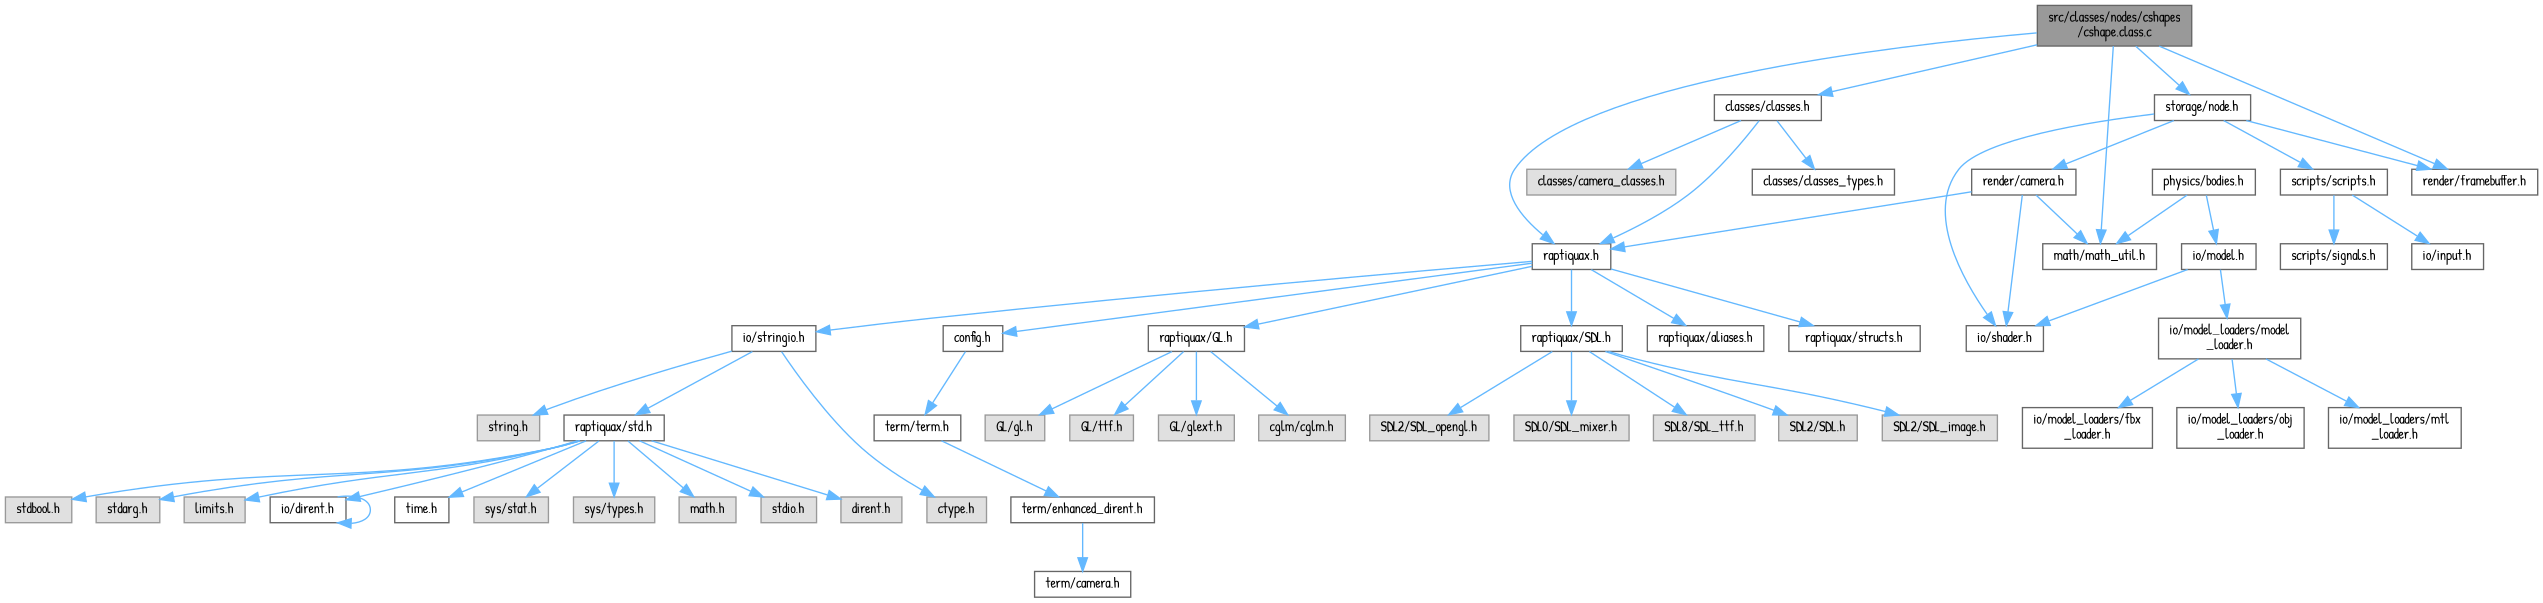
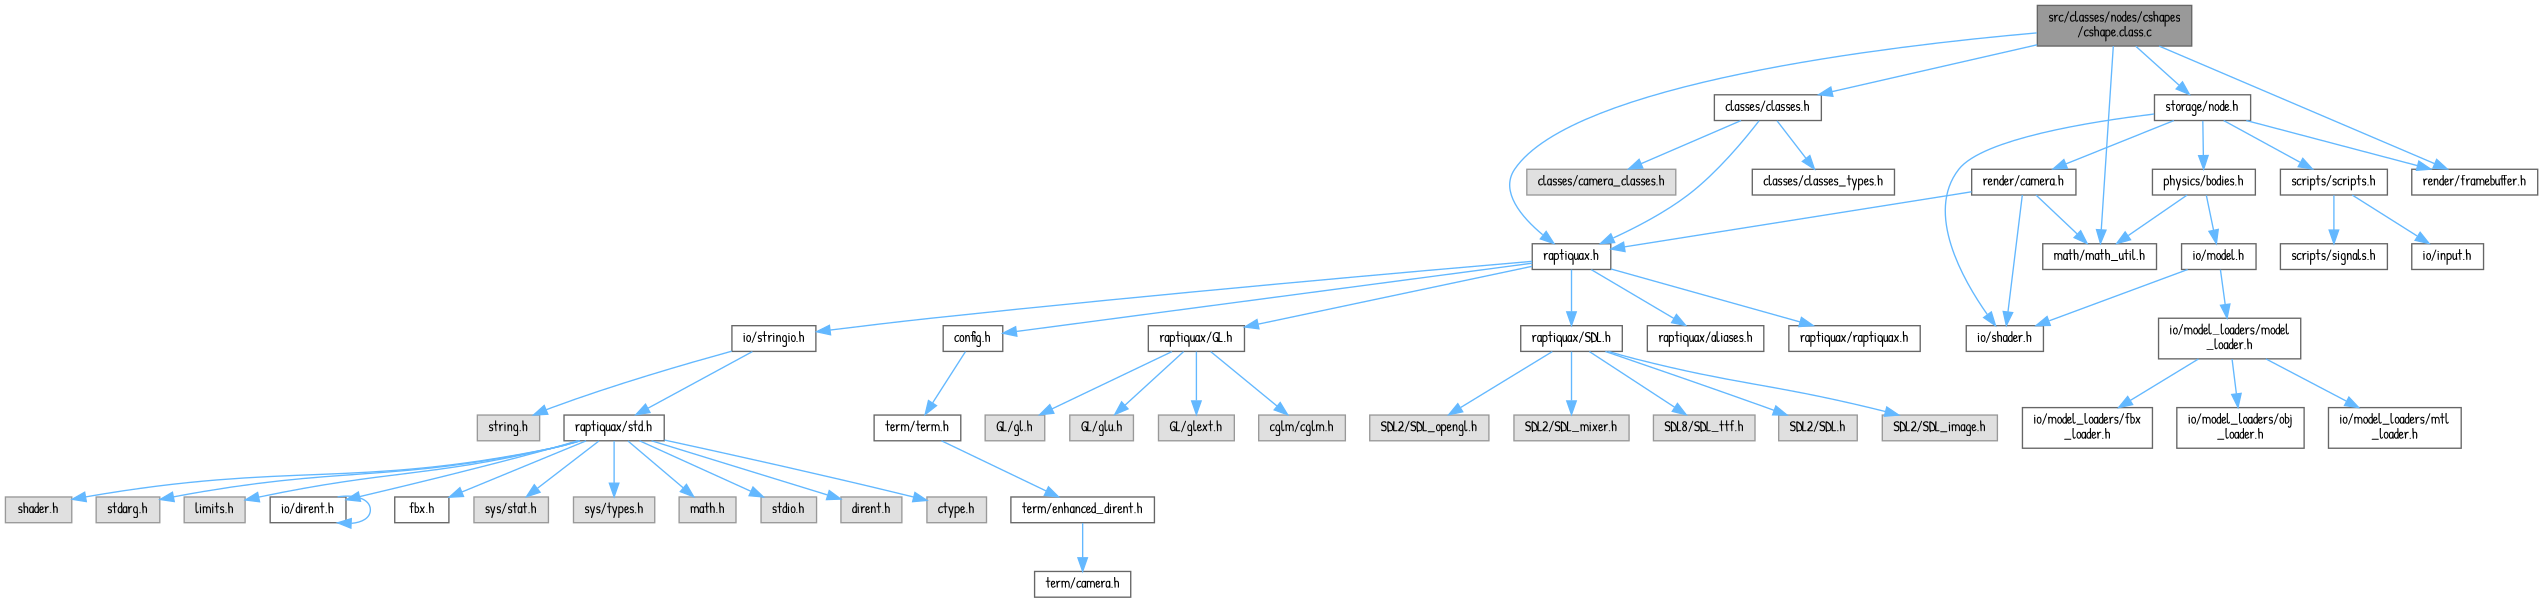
edge "storage/node.h" -> "physics/bodies.h": added
node "raptiquax/structs.h": label "raptiquax/structs.h" -> "raptiquax/raptiquax.h"
node "GL/ttf.h": label "GL/ttf.h" -> "GL/glu.h"
node "SDL0/SDL_mixer.h": label "SDL0/SDL_mixer.h" -> "SDL2/SDL_mixer.h"
edge "io/stringio.h" -> "ctype.h": now "raptiquax/std.h" -> "ctype.h"
node "stdbool.h": label "stdbool.h" -> "shader.h"
node "time.h": label "time.h" -> "fbx.h"
